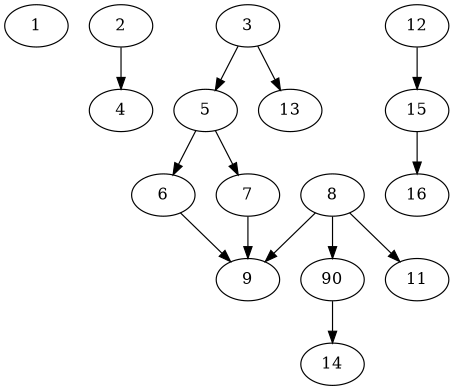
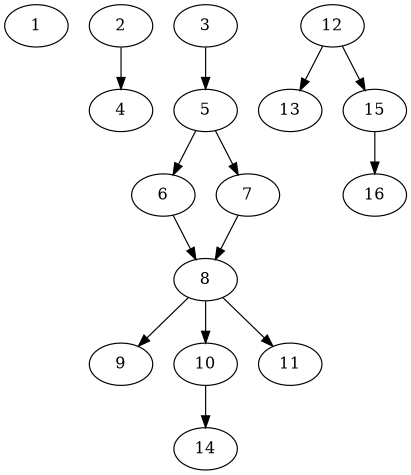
edge "3" -> "13": now "12" -> "13"
edge "7" -> "9": now "7" -> "8"
edge "6" -> "9": now "6" -> "8"
node "90": label "90" -> "10"
